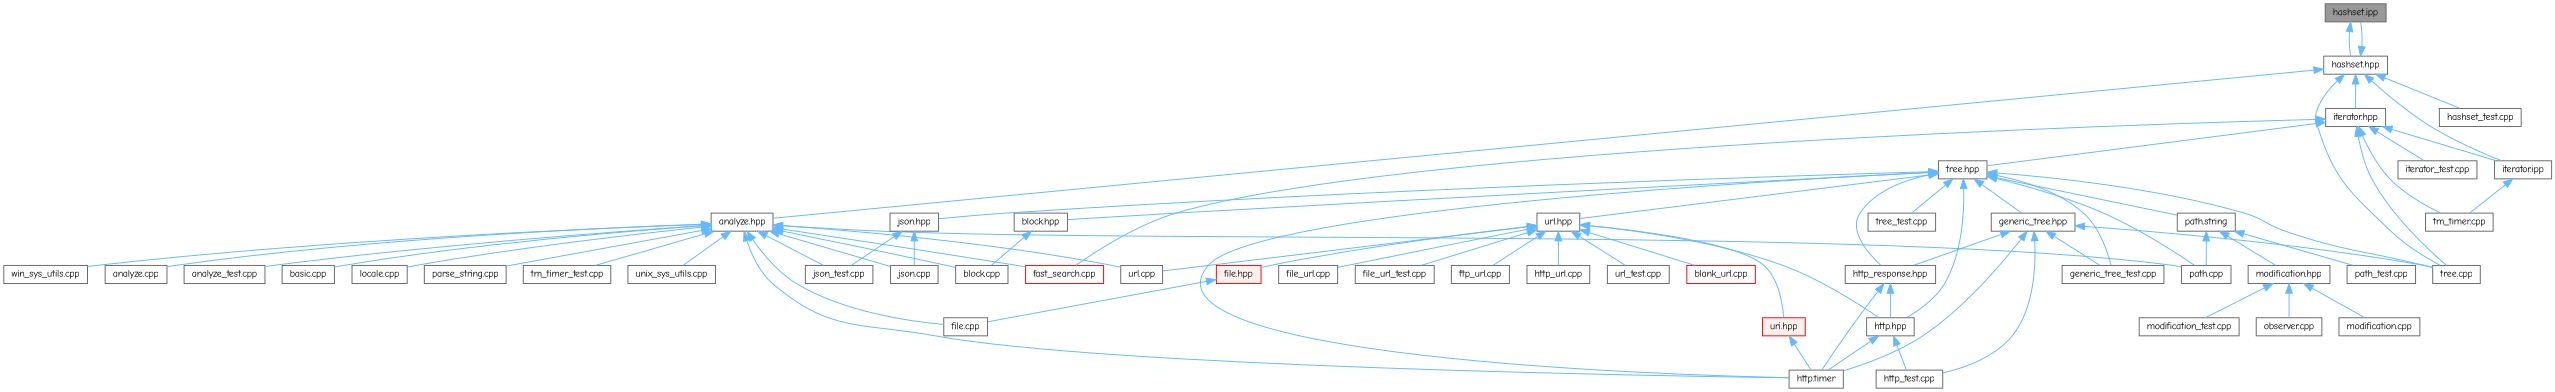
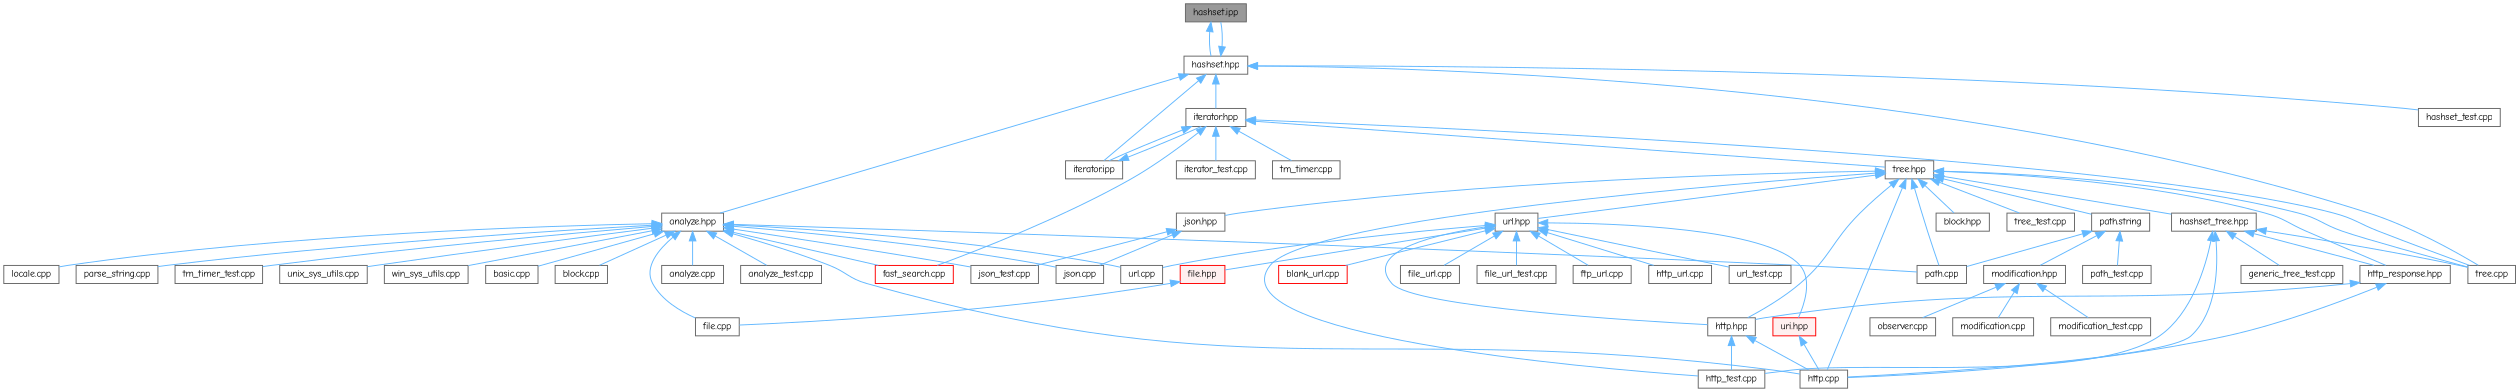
edge "tm_timer.cpp" -> "iterator.ipp": now "iterator.hpp" -> "iterator.ipp"
edge "generic_tree_test.cpp" -> "tree.hpp": now "http_test.cpp" -> "tree.hpp"
node "generic_tree.hpp": label "generic_tree.hpp" -> "hashset_tree.hpp"
edge "block.cpp" -> "block.hpp": removed
node "http.timer": label "http.timer" -> "http.cpp"
